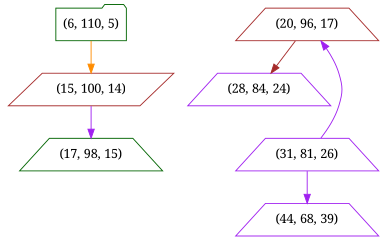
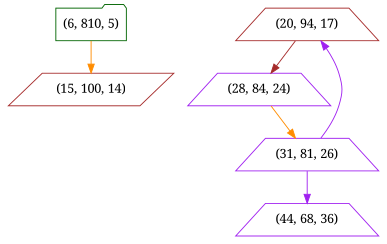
node "(6, 110, 5)": label "(6, 110, 5)" -> "(6, 810, 5)"
node "(20, 96, 17)": label "(20, 96, 17)" -> "(20, 94, 17)"
edge "(28, 84, 24)" -> "(31, 81, 26)": added
node "(17, 98, 15)": removed
node "(44, 68, 39)": label "(44, 68, 39)" -> "(44, 68, 36)"
